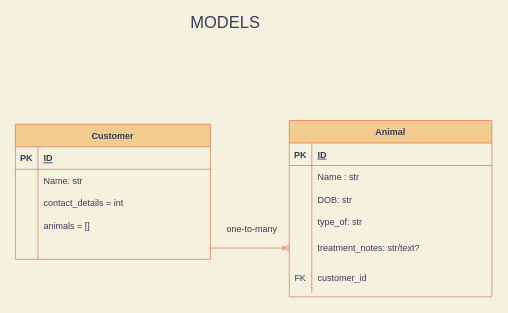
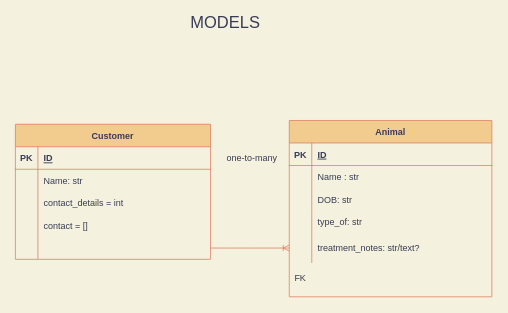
node "animals = []": label "animals = []" -> "contact = []"
node "one-to-many": moved (252, 229) -> (252, 158)
node "customer_id": removed
